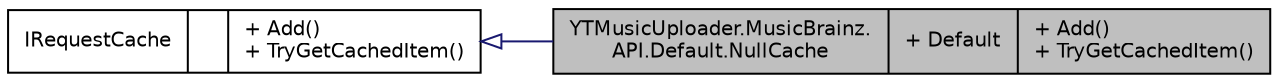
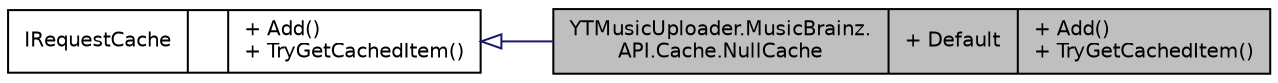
node "YTMusicUploader.MusicBrainz.": text "API.Default.NullCache" -> "API.Cache.NullCache"
